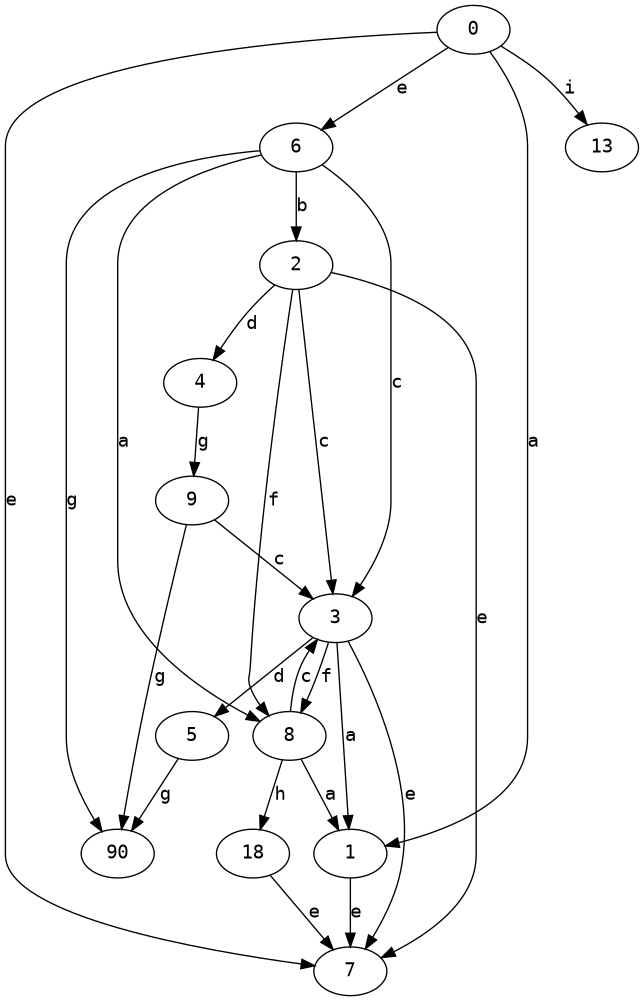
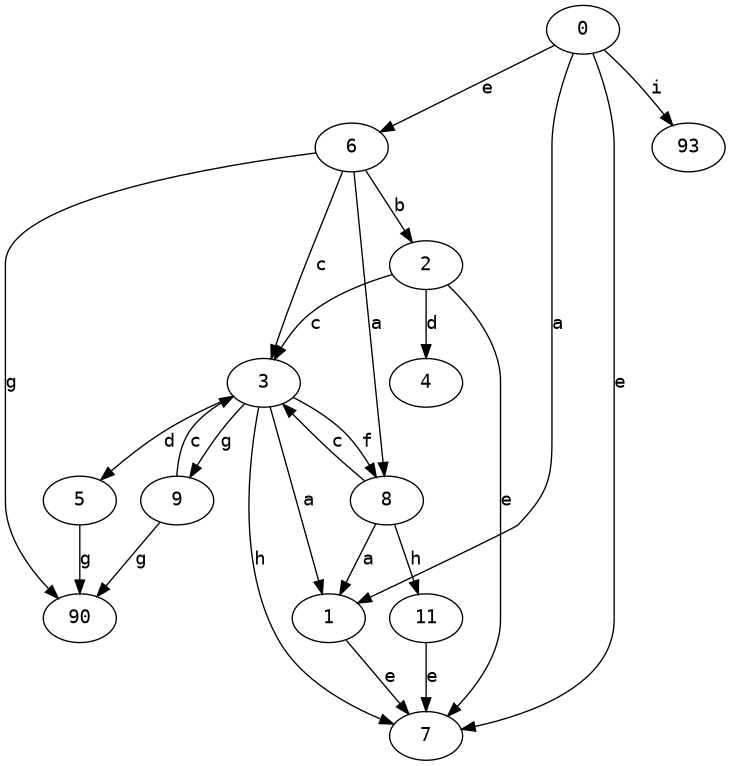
node "13": label "13" -> "93"
edge "4" -> "9": now "3" -> "9"
edge "2" -> "8": removed, label "f"
edge "3" -> "7": label "e" -> "h"
node "18": label "18" -> "11"
